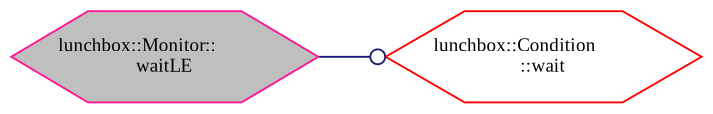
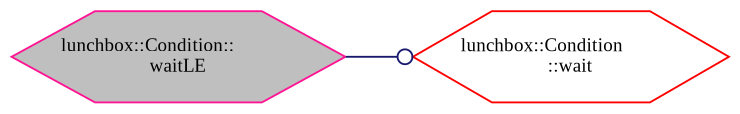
node "lunchbox::Monitor:: waitLE": label "lunchbox::Monitor:: waitLE" -> "lunchbox::Condition:: waitLE"
